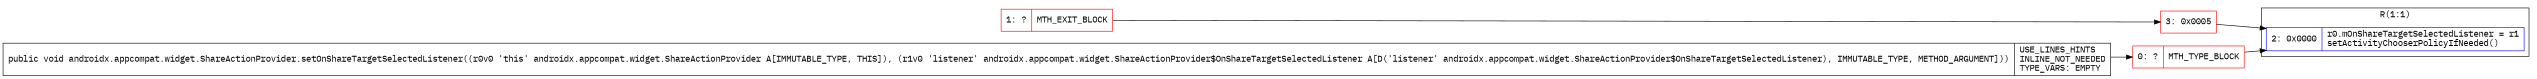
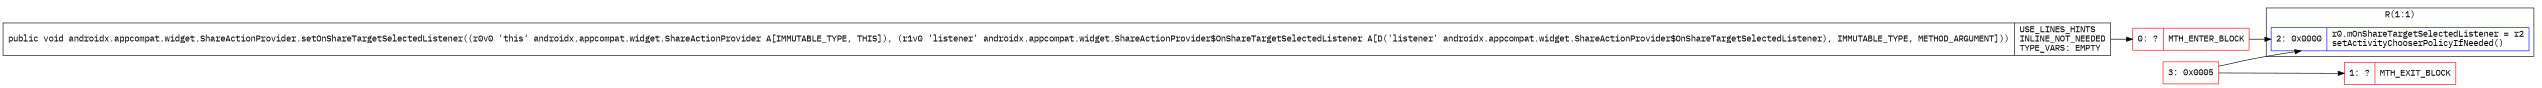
edge "1: ?" -> "3: 0x0005": reversed
node "2: 0x0000": text "r0.mOnShareTargetSelectedListener = r1" -> "r0.mOnShareTargetSelectedListener = r2"
node "0: ?": text "MTH_TYPE_BLOCK" -> "MTH_ENTER_BLOCK"
